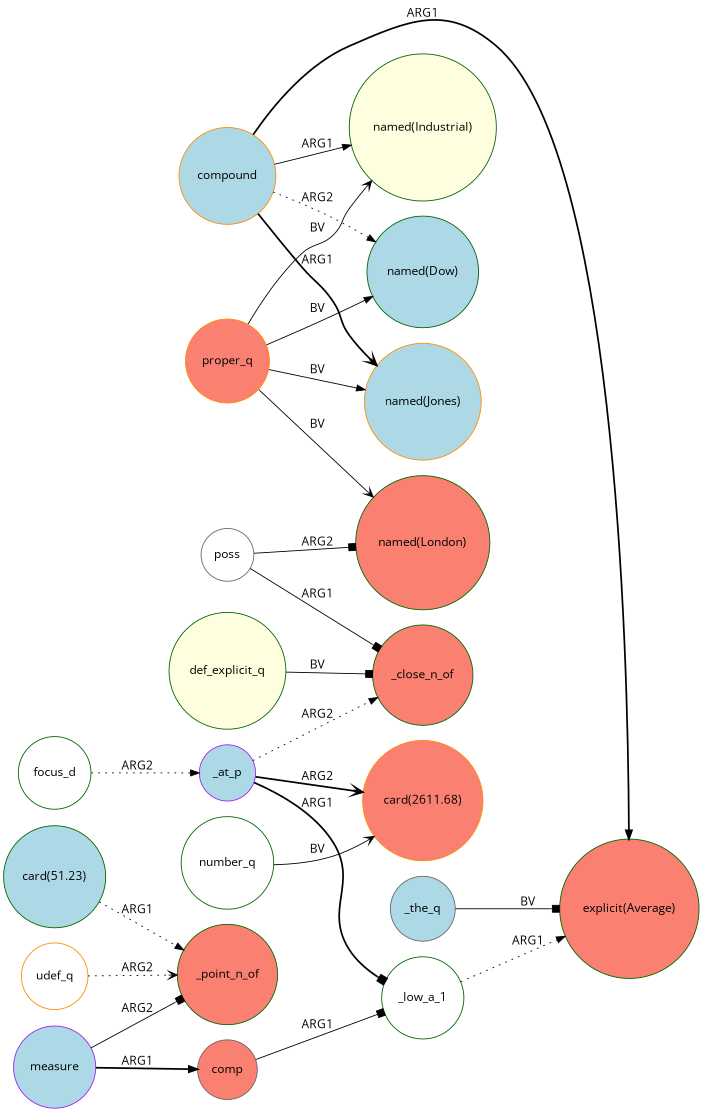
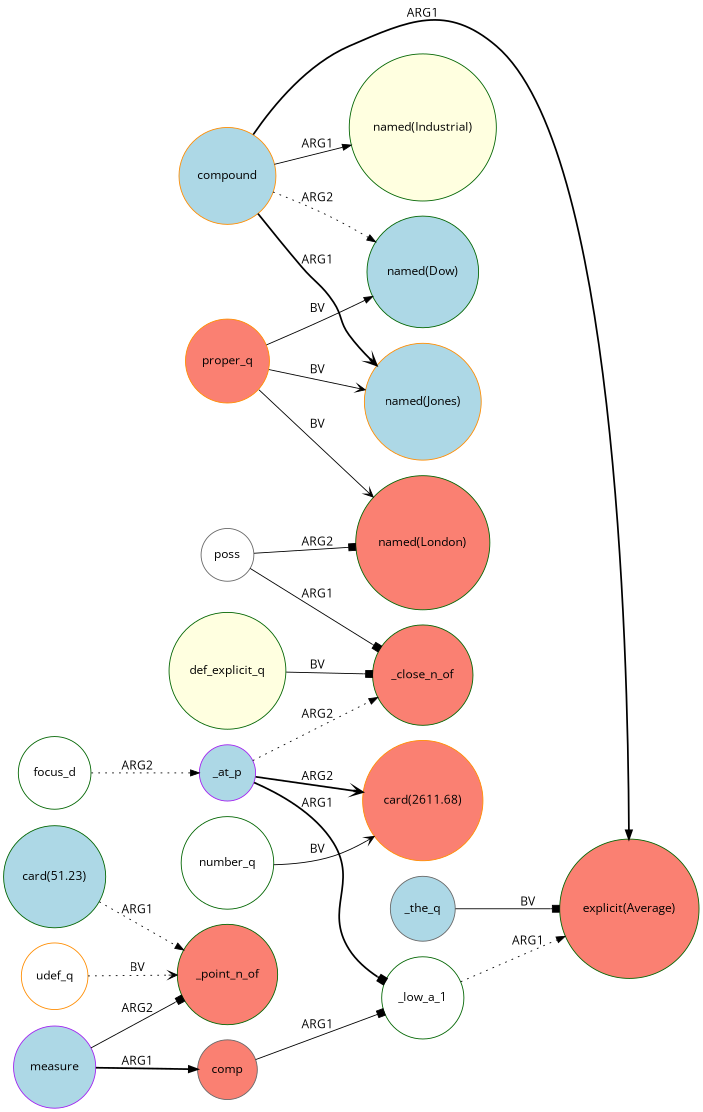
edge "proper_q" -> "named(Industrial)": removed, label "BV"
edge "proper_q" -> "named(Jones)": arrowhead normal -> vee
edge "udef_q" -> "_point_n_of": label "ARG2" -> "BV"
